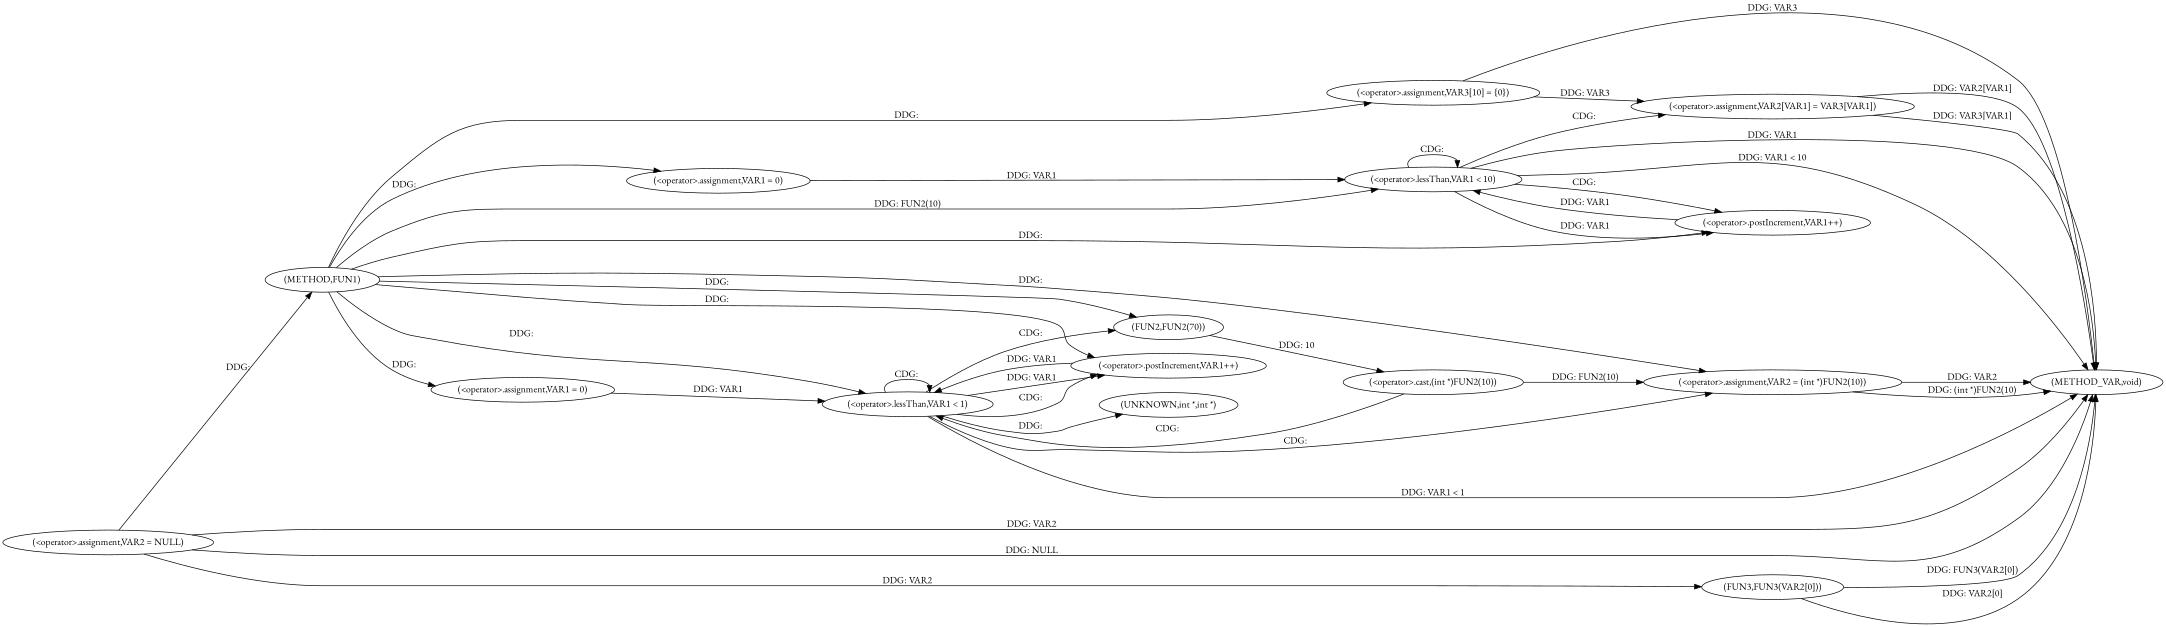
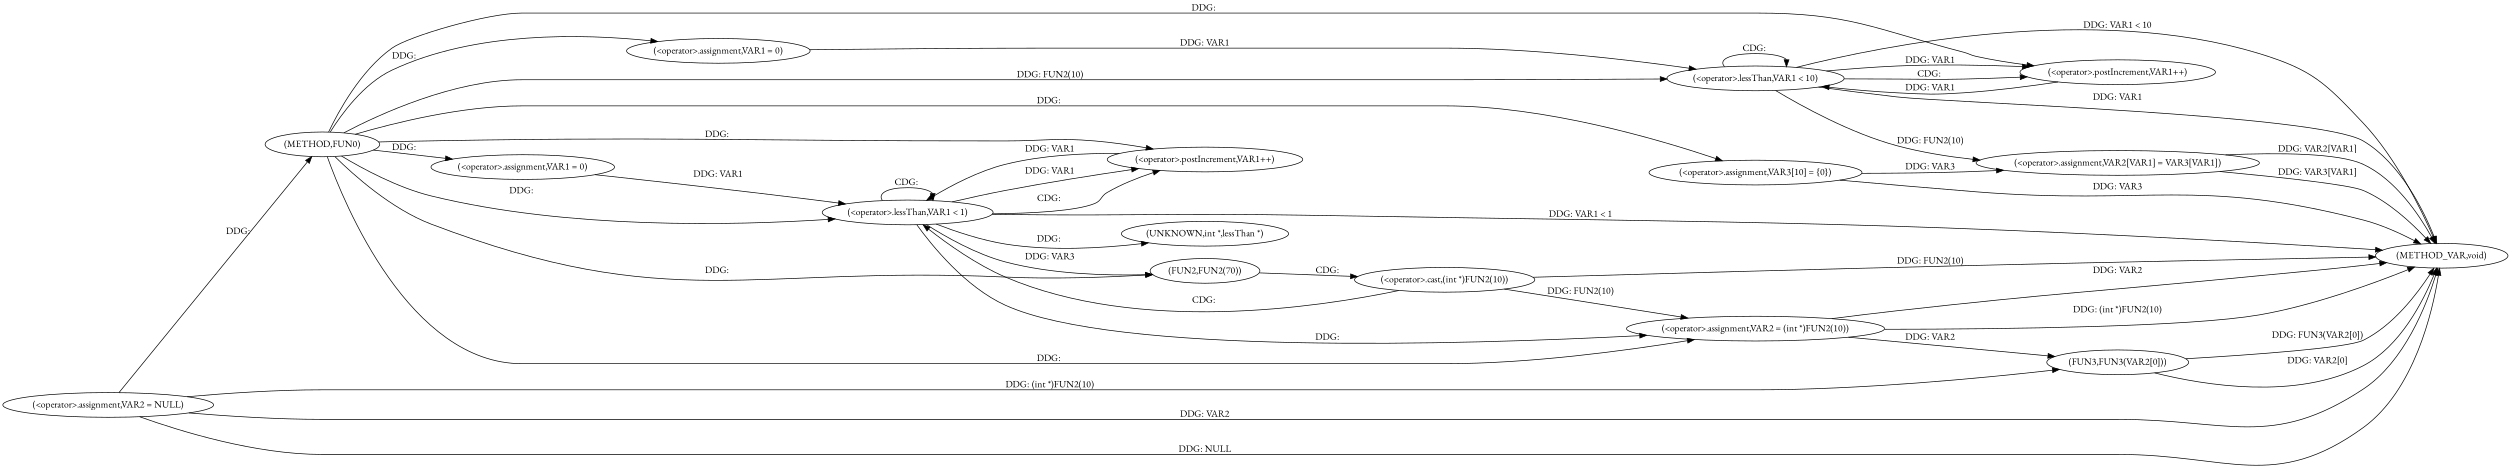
edge "(<operator>.lessThan,VAR1 < 10)" -> "(<operator>.assignment,VAR2[VAR1] = VAR3[VAR1])": label "CDG: " -> "DDG: FUN2(10)"
edge "(<operator>.cast,(int *)FUN2(10))" -> "(METHOD_VAR,void)": added, label "DDG: FUN2(10)"
node "(METHOD,FUN1)": label "(METHOD,FUN1)" -> "(METHOD,FUN0)"
edge "(<operator>.lessThan,VAR1 < 1)" -> "(FUN2,FUN2(70))": label "CDG: " -> "DDG: VAR3"
edge "(FUN2,FUN2(70))" -> "(<operator>.cast,(int *)FUN2(10))": label "DDG: 10" -> "CDG: "
edge "(<operator>.assignment,VAR2 = (int *)FUN2(10))" -> "(FUN3,FUN3(VAR2[0]))": added, label "DDG: VAR2"
node "(UNKNOWN,int *,int *)": label "(UNKNOWN,int *,int *)" -> "(UNKNOWN,int *,lessThan *)"
edge "(<operator>.lessThan,VAR1 < 1)" -> "(<operator>.assignment,VAR2 = (int *)FUN2(10))": label "CDG: " -> "DDG: "
edge "(<operator>.assignment,VAR2 = NULL)" -> "(FUN3,FUN3(VAR2[0]))": label "DDG: VAR2" -> "DDG: (int *)FUN2(10)"
